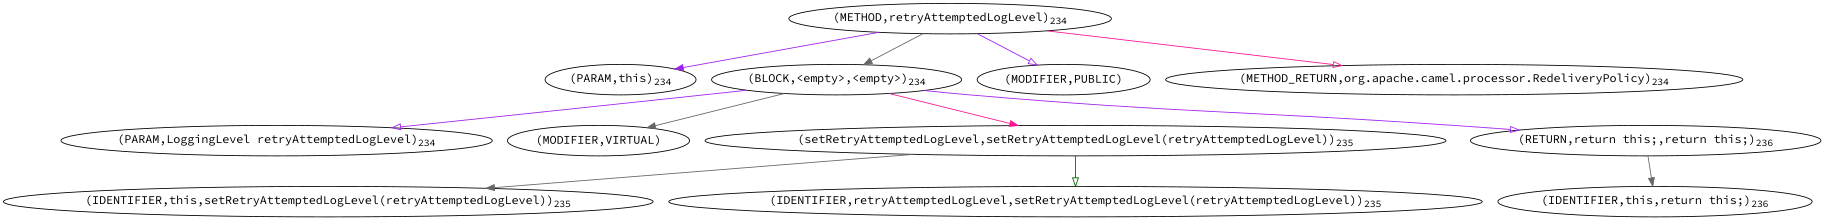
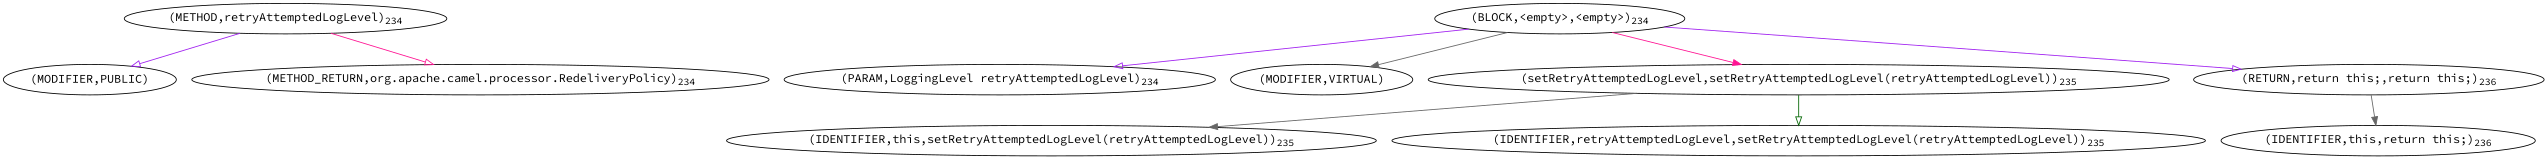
edge "(METHOD,retryAttemptedLogLevel)" -> "(BLOCK,<empty>,<empty>)": removed
node "(PARAM,this)": removed
